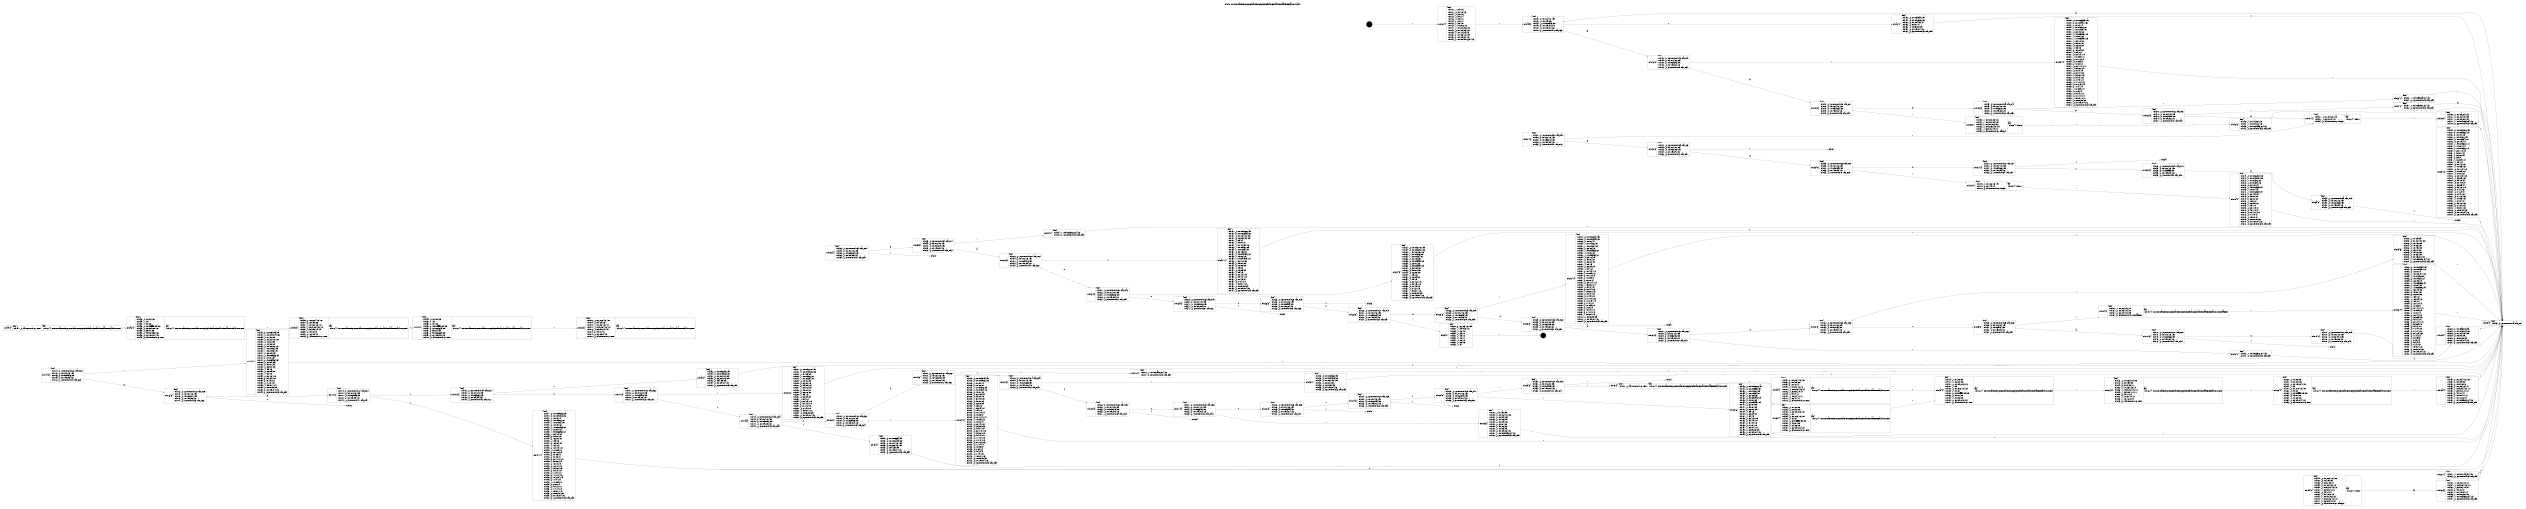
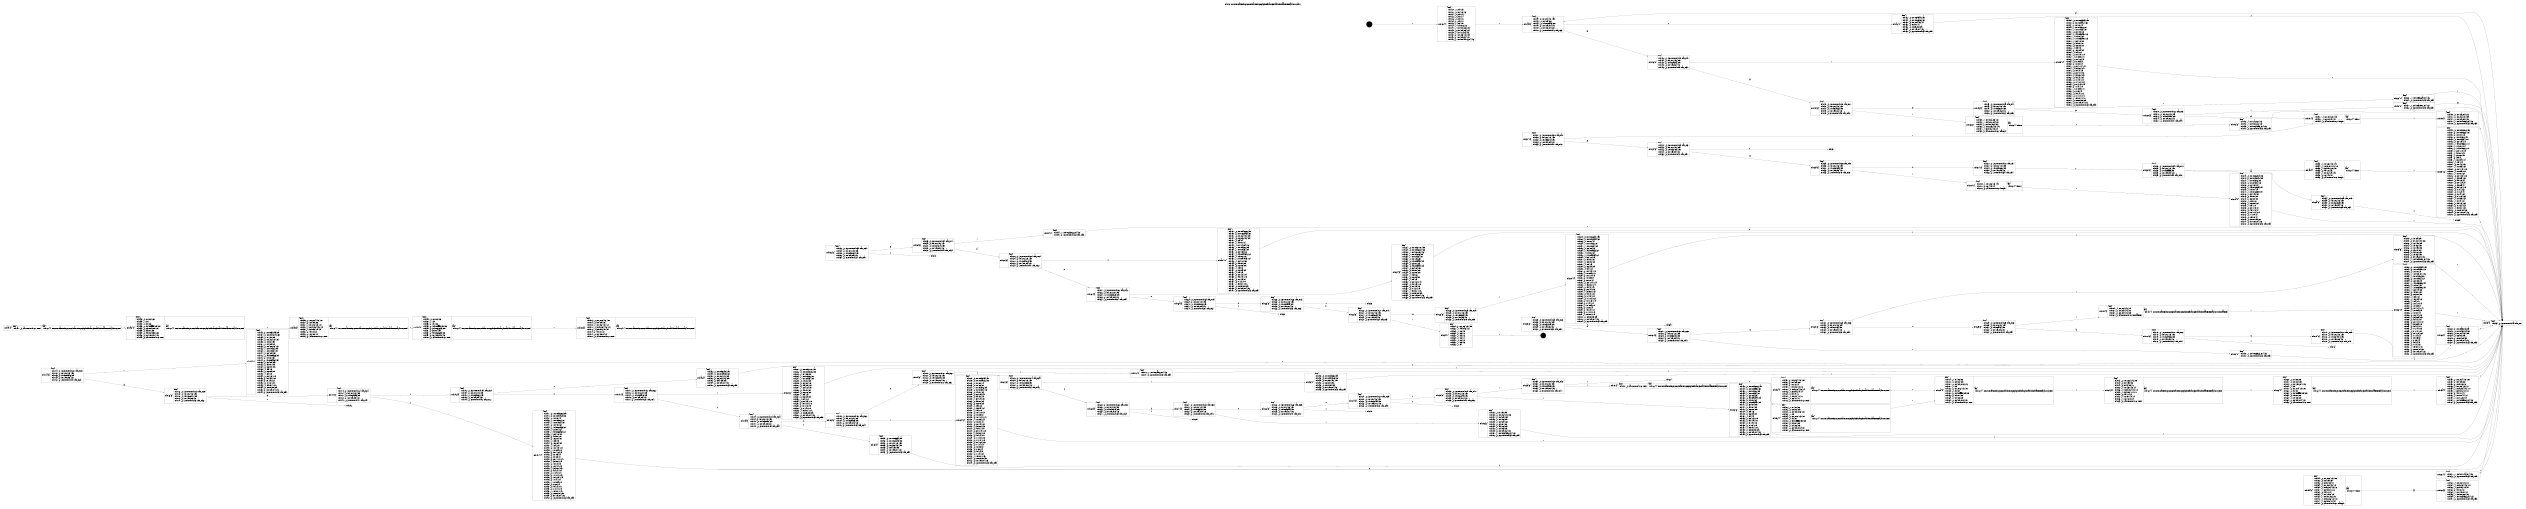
node "0x402394": removed
node "0x401fa0 [27]": added
edge "0x401685 [25]" -> "0x40169e [25]": removed, label "19"
